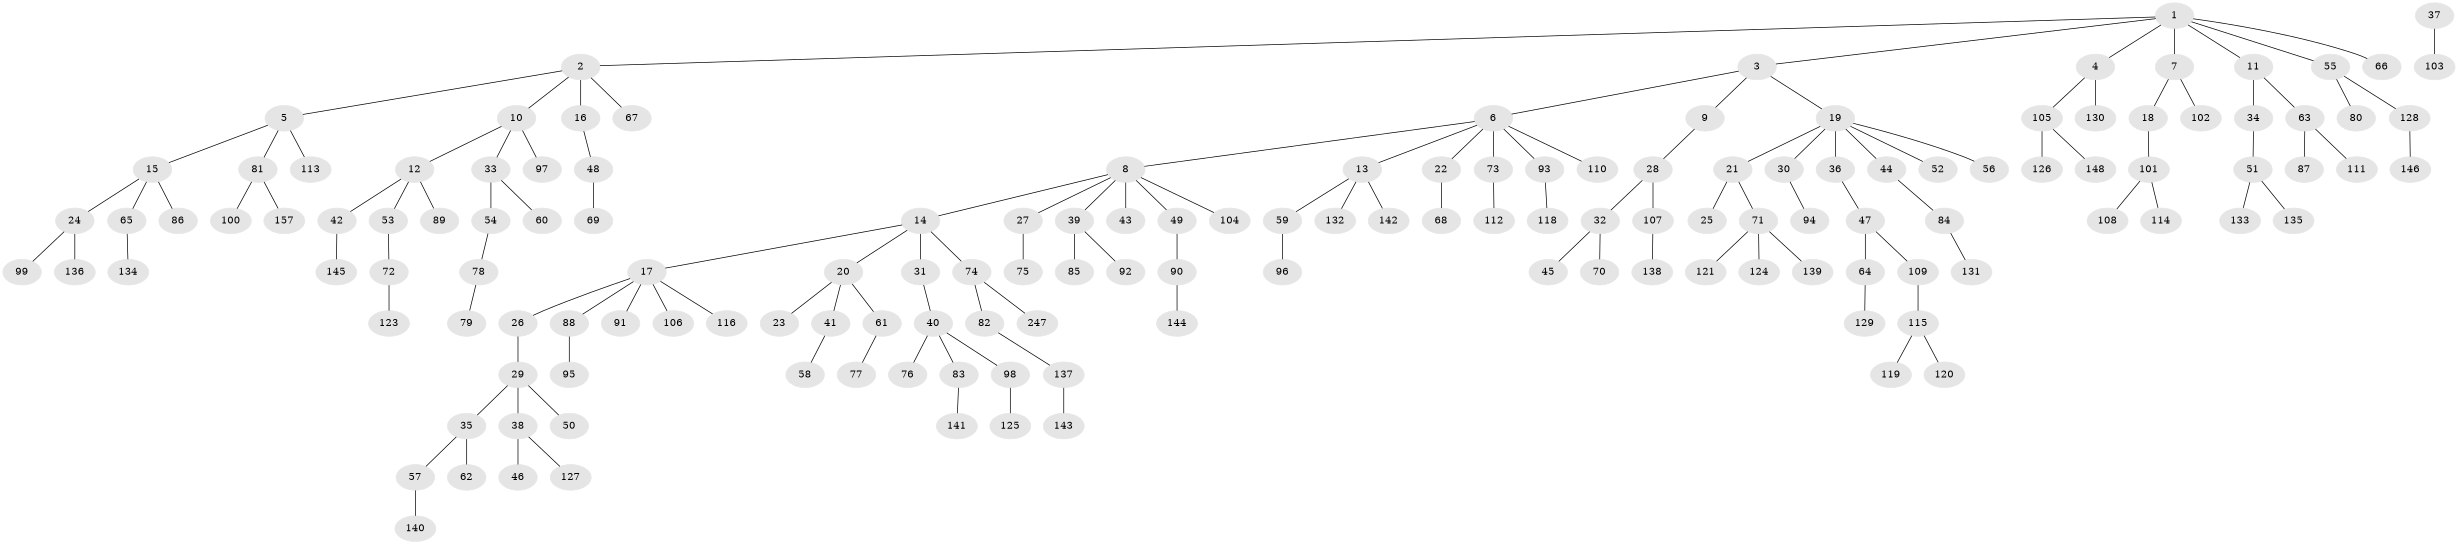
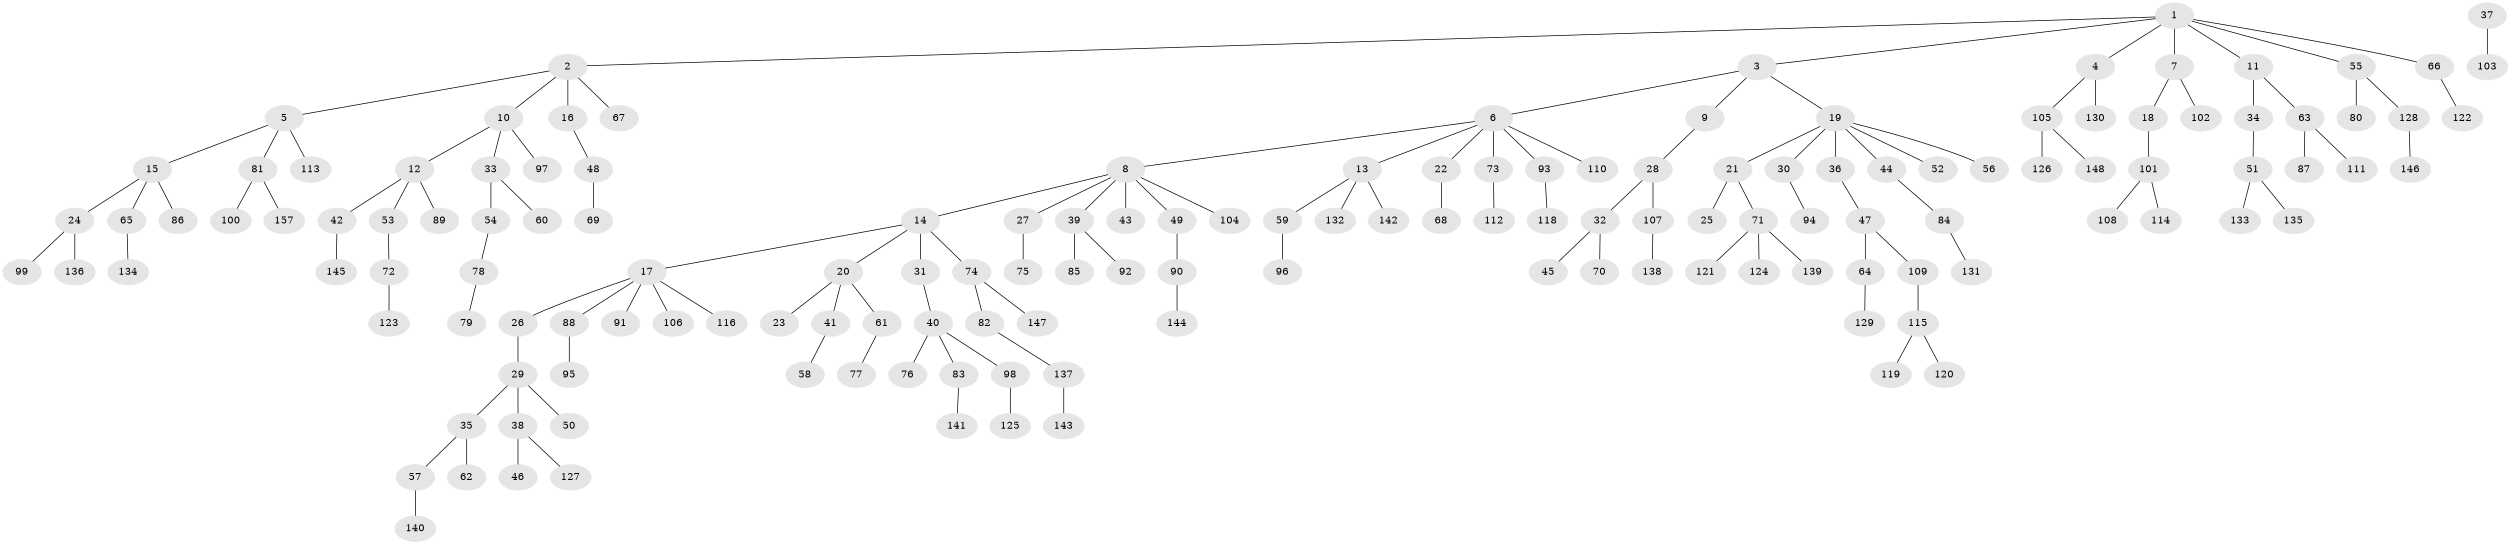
node "122": added
node "247": label "247" -> "147"
